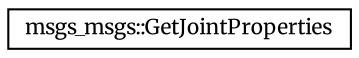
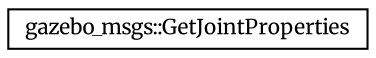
node "msgs_msgs::GetJointProperties": label "msgs_msgs::GetJointProperties" -> "gazebo_msgs::GetJointProperties"
